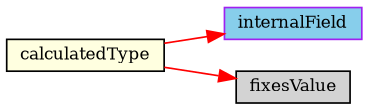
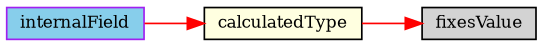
edge "calculatedType" -> "internalField": reversed
